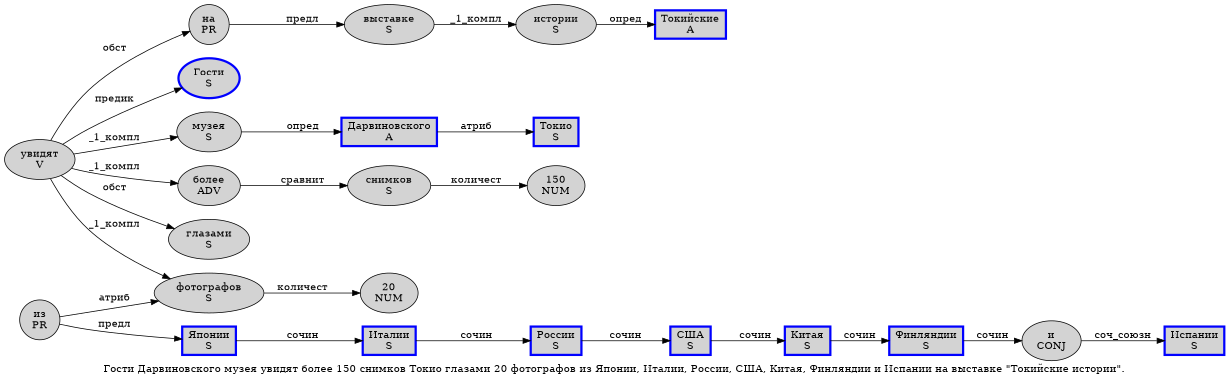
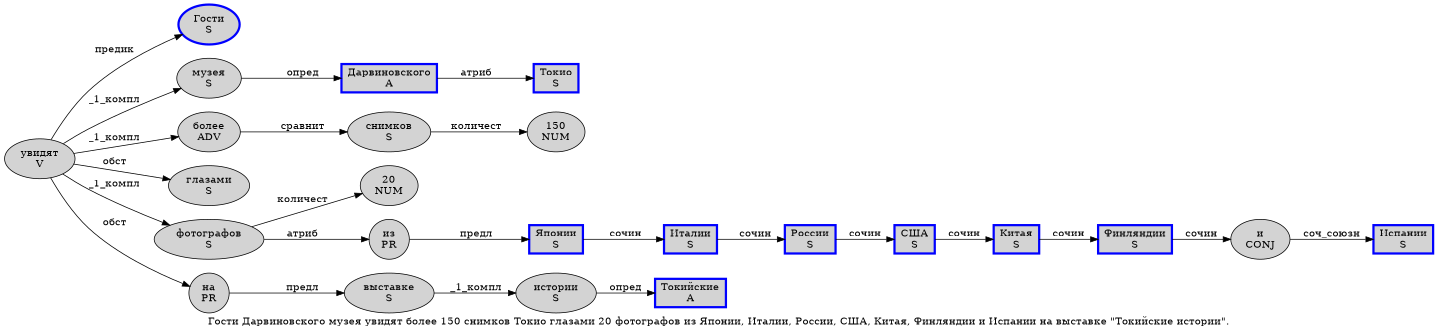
edge "из PR" -> "фотографов S": reversed
